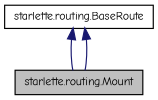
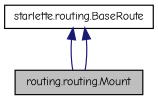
node "starlette.routing.Mount": label "starlette.routing.Mount" -> "routing.routing.Mount"
